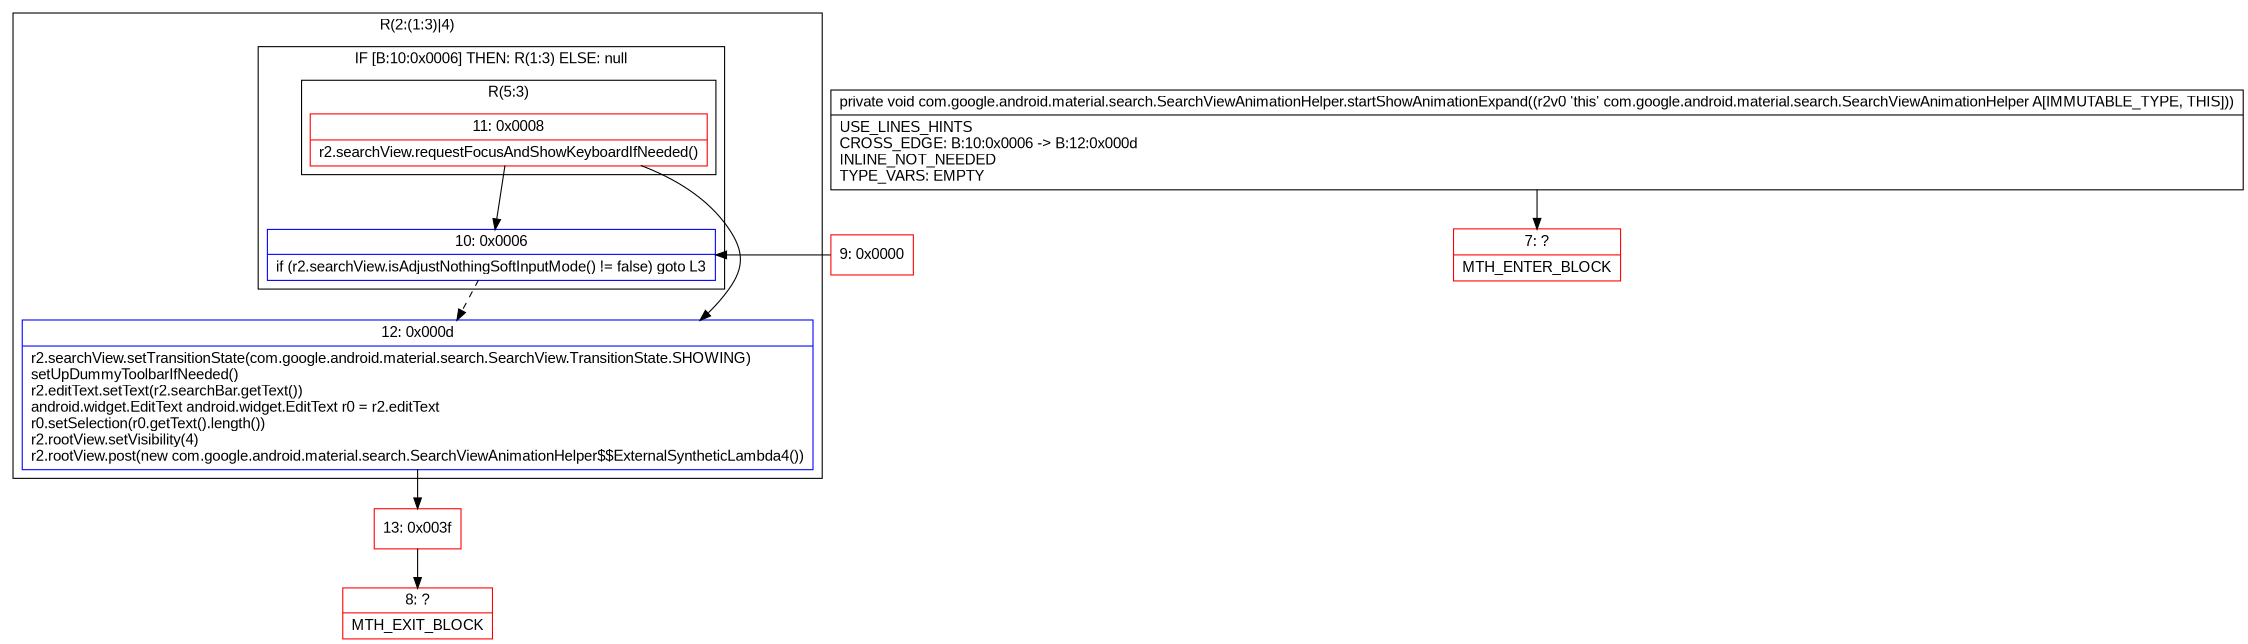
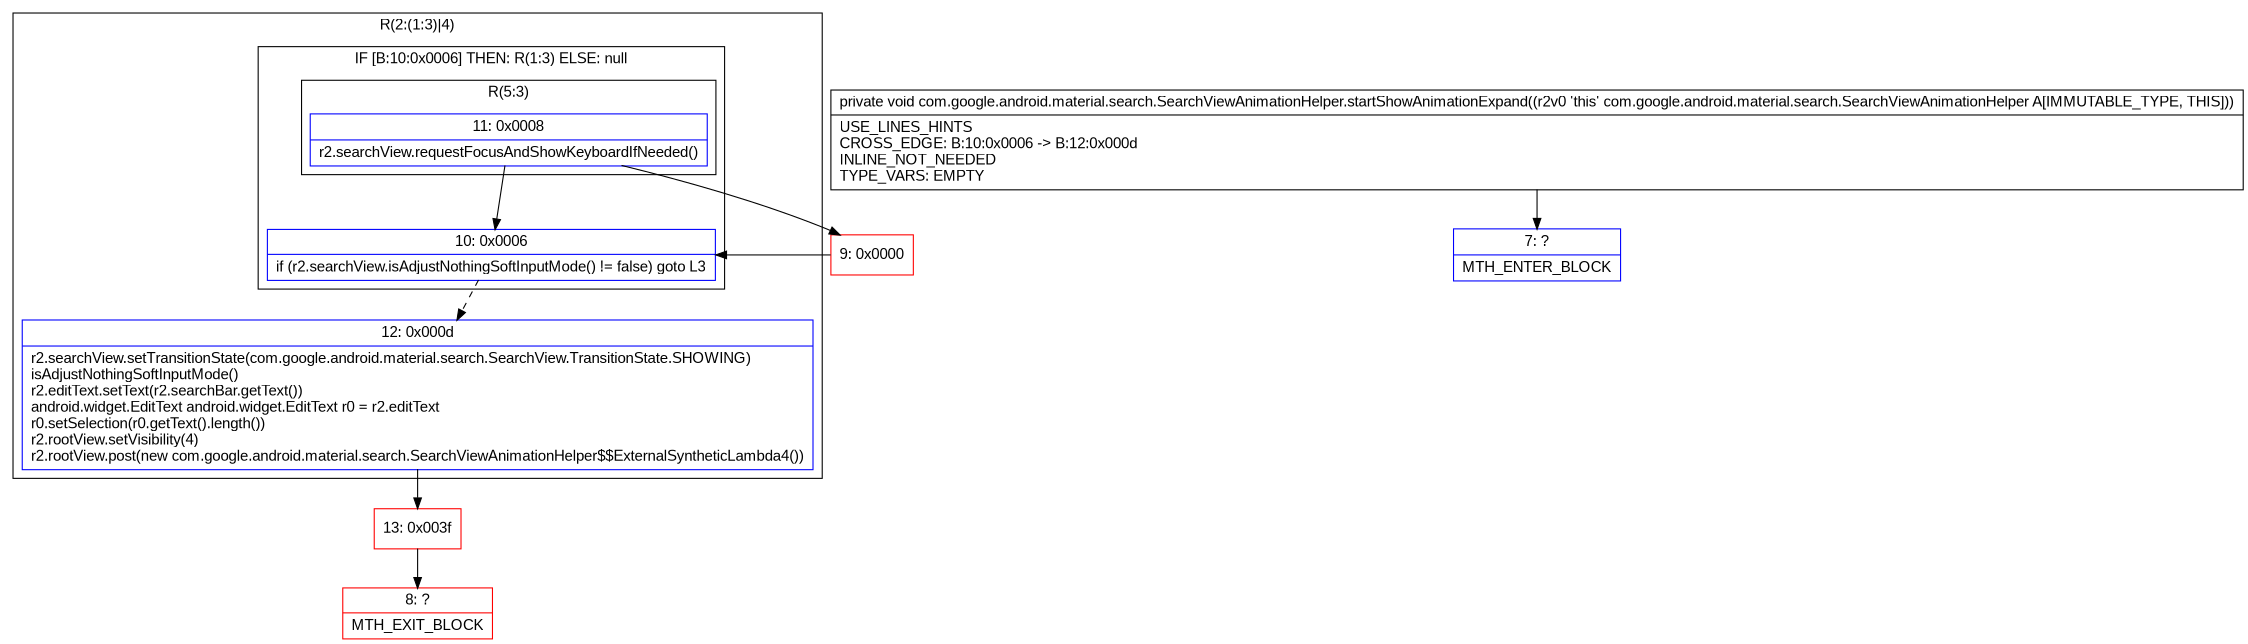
node "11: 0x0008": color red -> blue
edge "11: 0x0008" -> "12: 0x000d": now "11: 0x0008" -> "9: 0x0000"
node "7: ?": color red -> blue
node "12: 0x000d": text "setUpDummyToolbarIfNeeded()" -> "isAdjustNothingSoftInputMode()"
